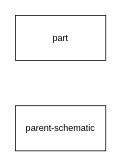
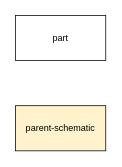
node "parent-schematic": fillcolor #ffffff -> #fff2cc
